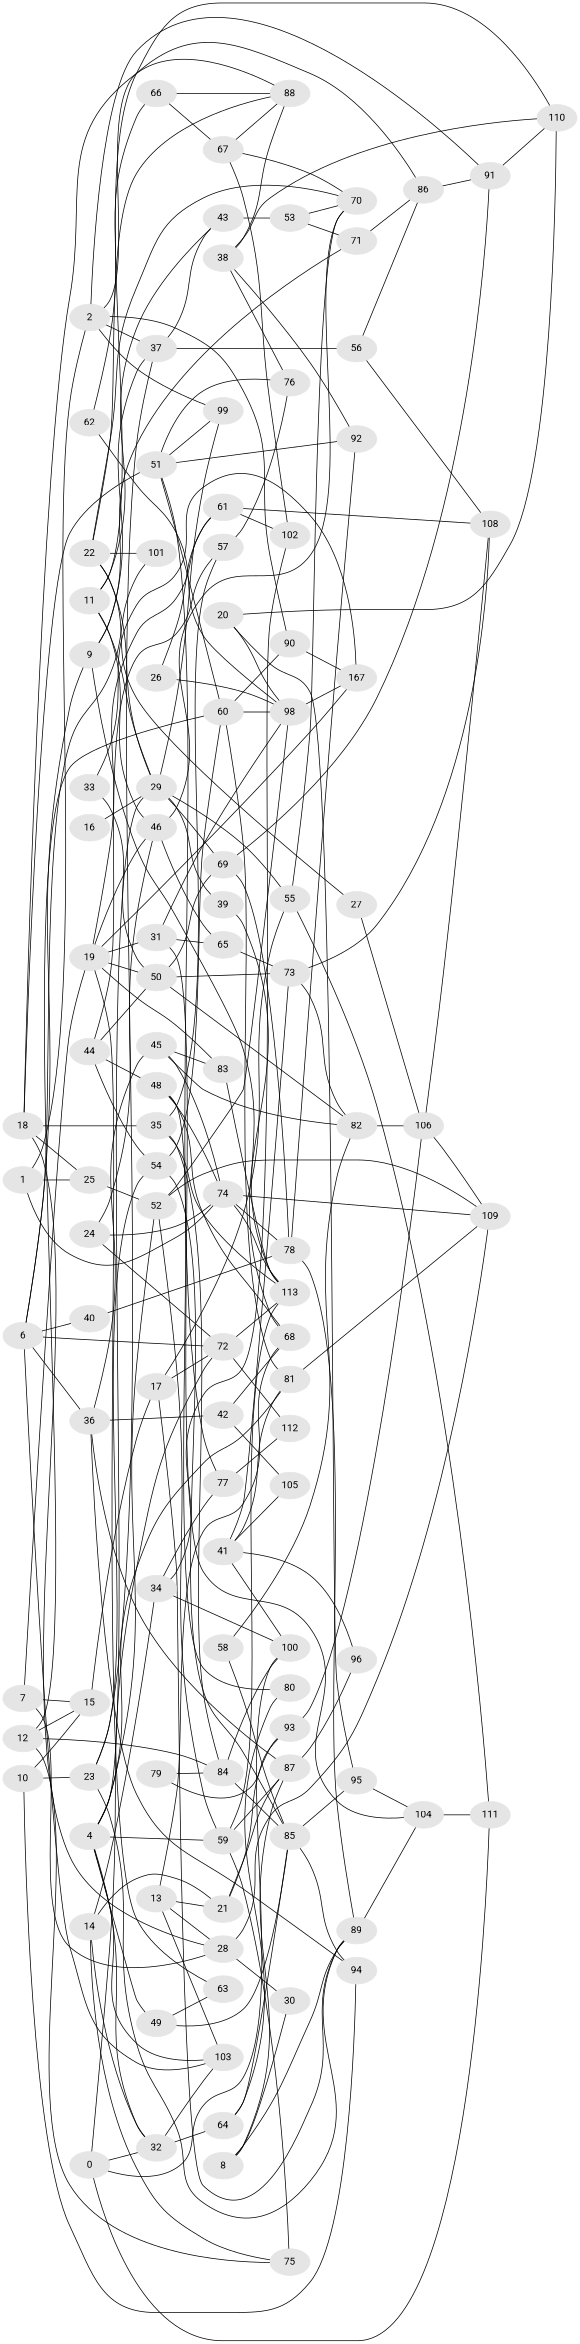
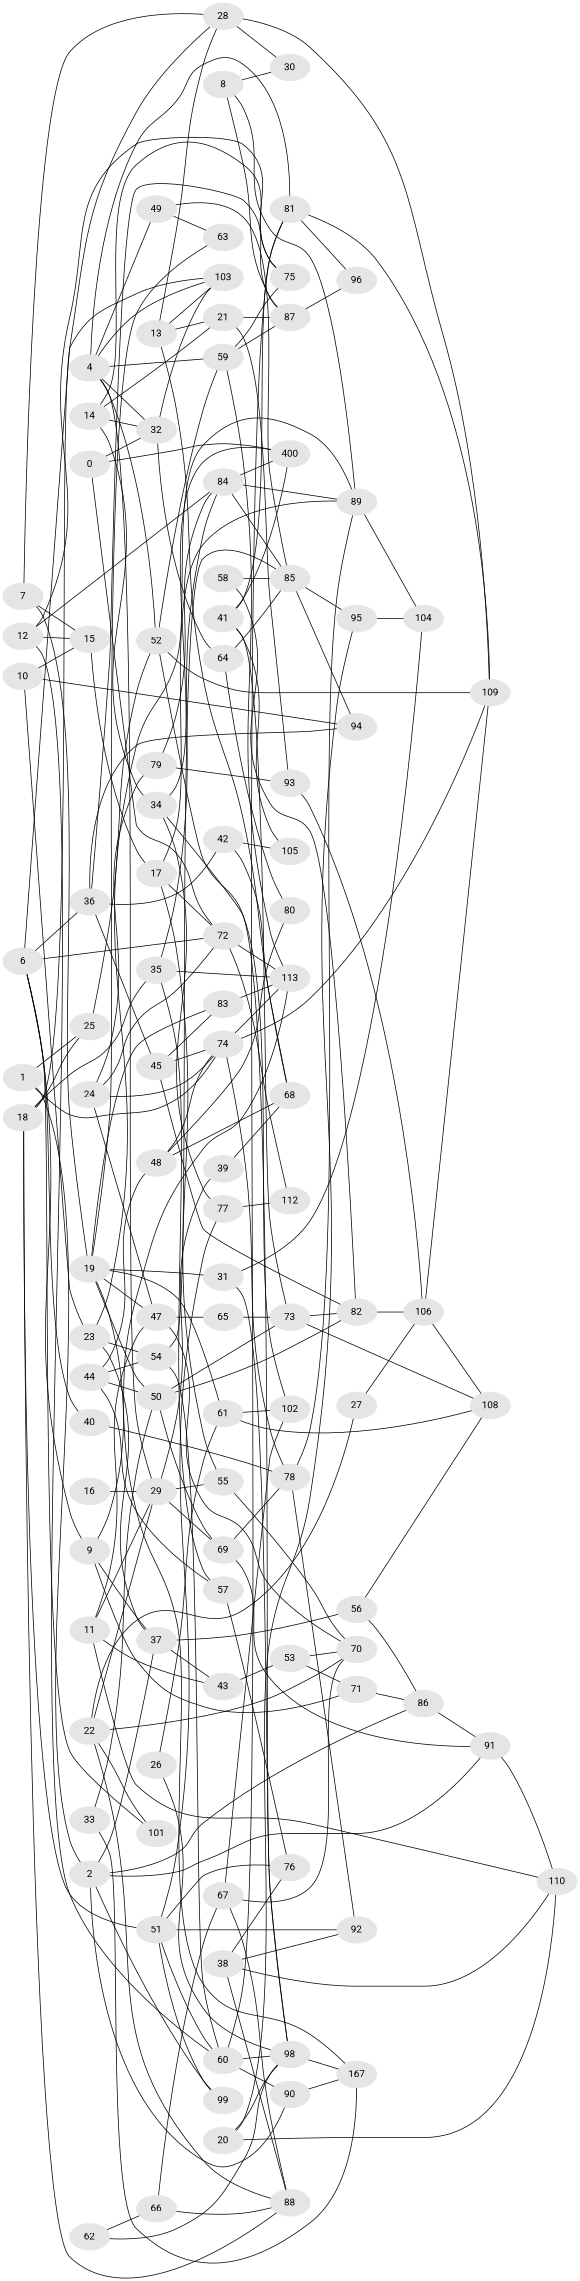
edge "84" -- "89": added
edge "99" -- "29": removed
node "46": label "46" -> "47"
edge "79" -- "24": added
edge "31" -- "65": removed
edge "41" -- "96": now "81" -- "96"
node "100": label "100" -> "400"
node "111": removed
